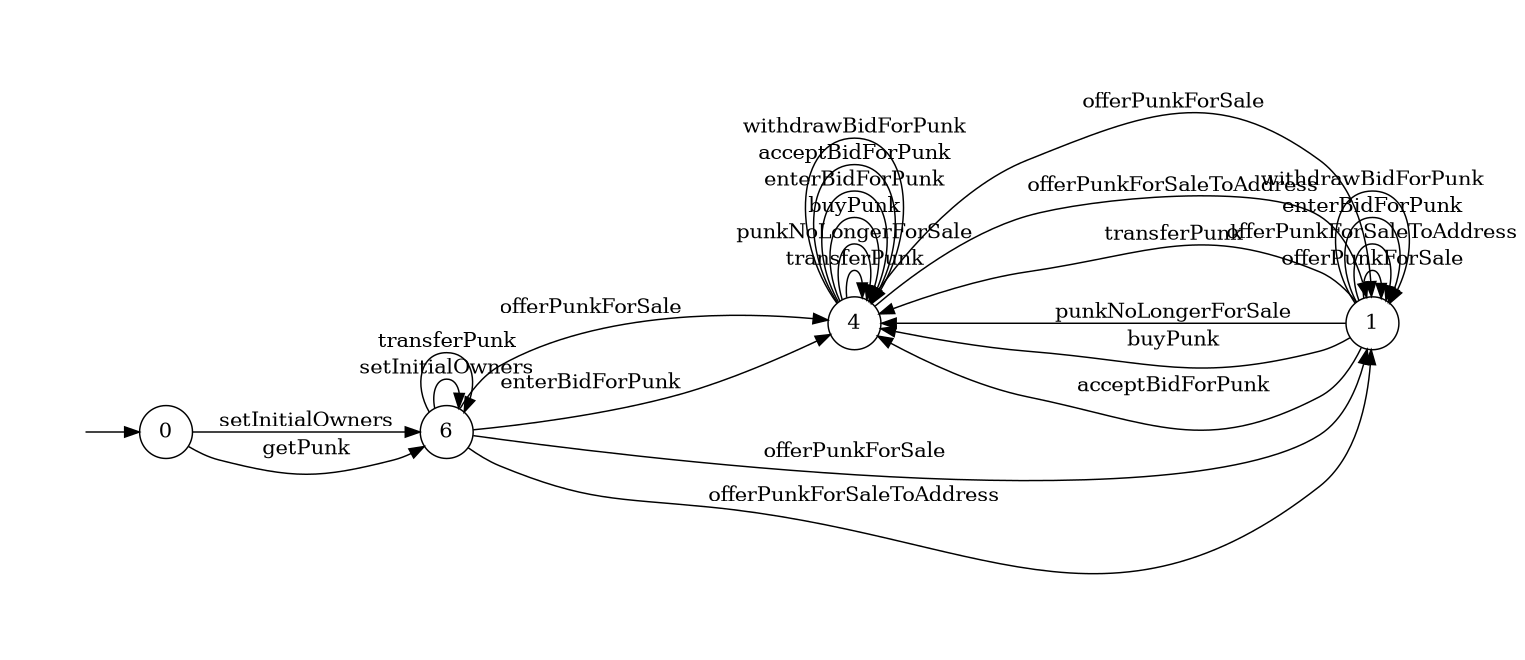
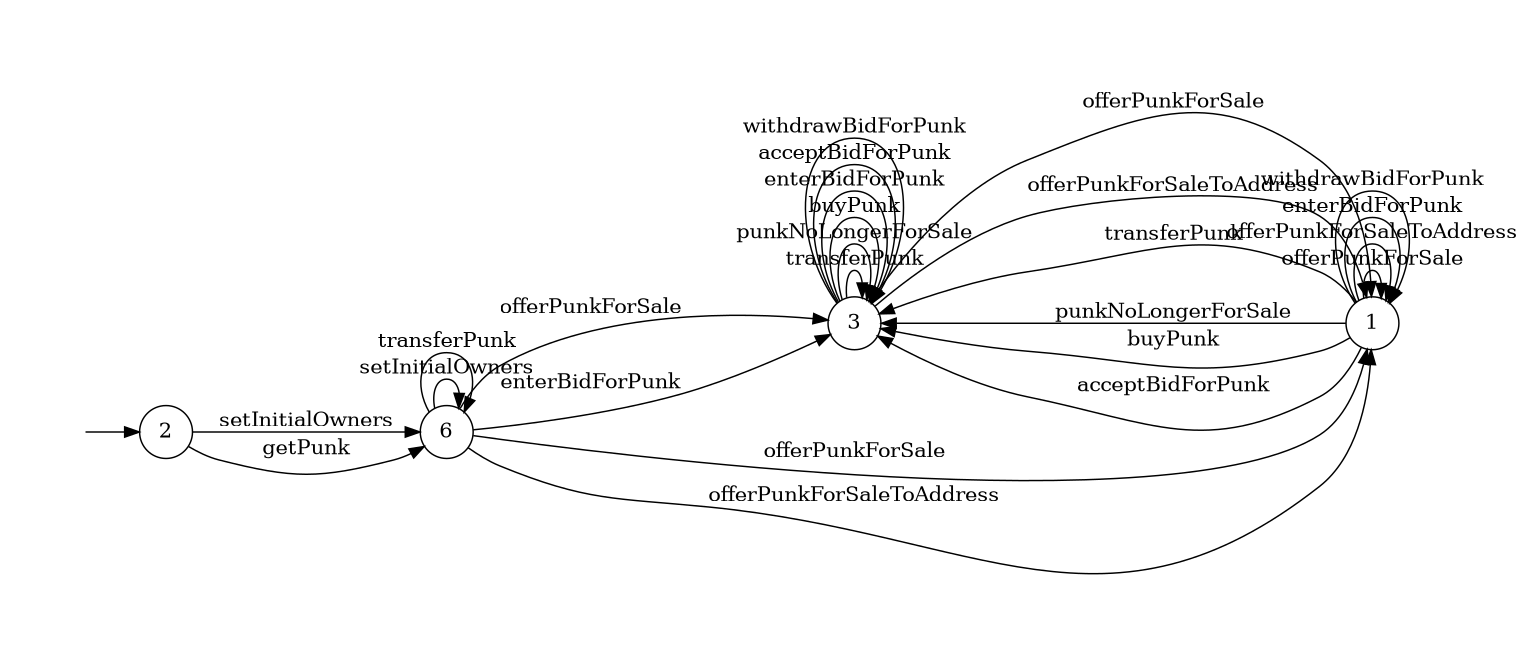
node "4": label "4" -> "3"
node "0": label "0" -> "2"
